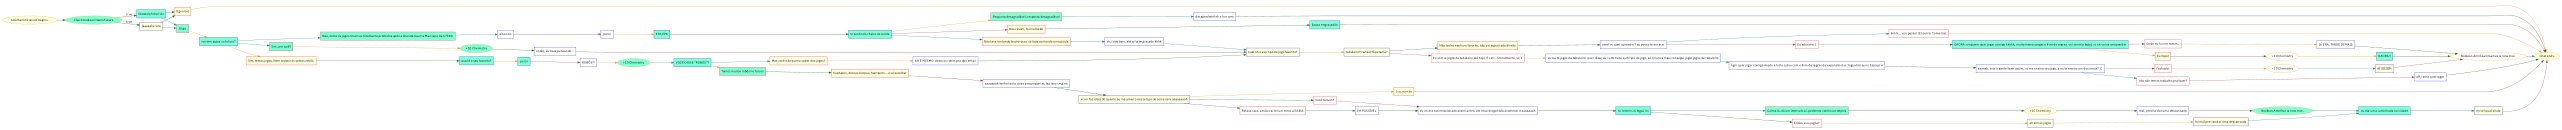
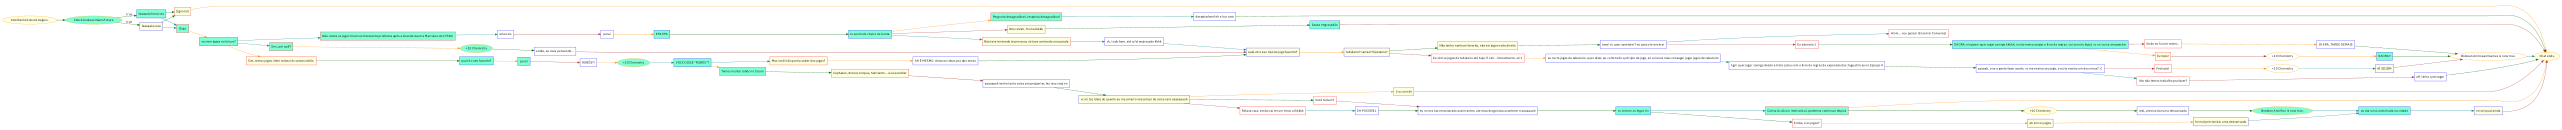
edge "Hmm… vou passar [Encerrar Conversa]" -> "Chat ends.": now "Calma lá, dá um intervalo aí, podemos continuar depois" -> "Chat ends."
